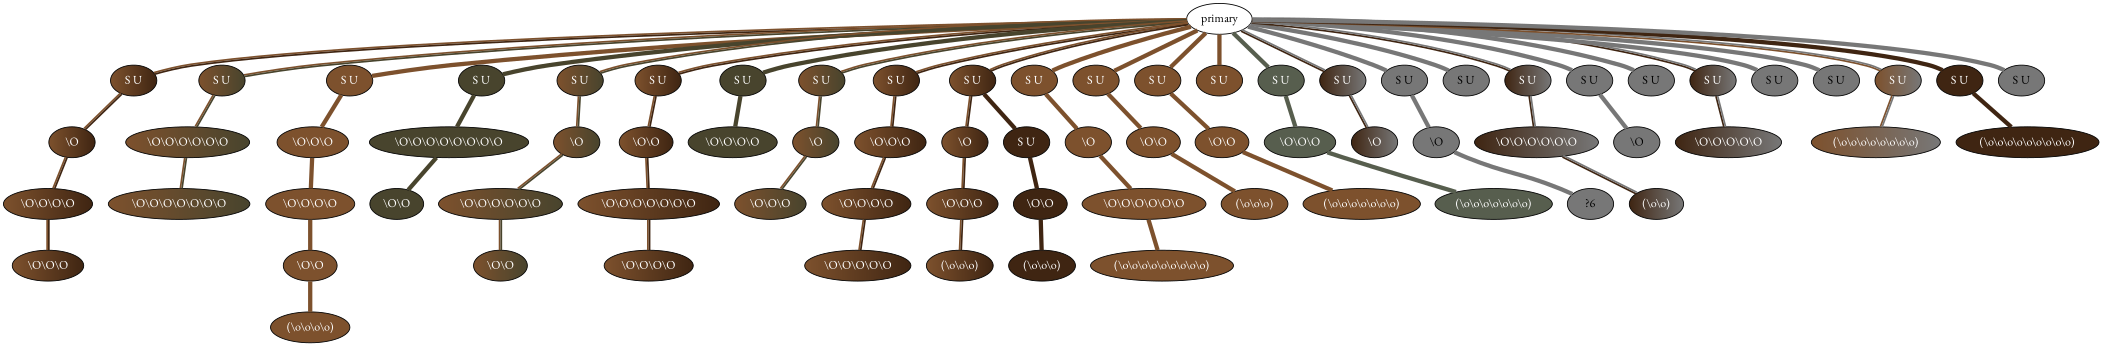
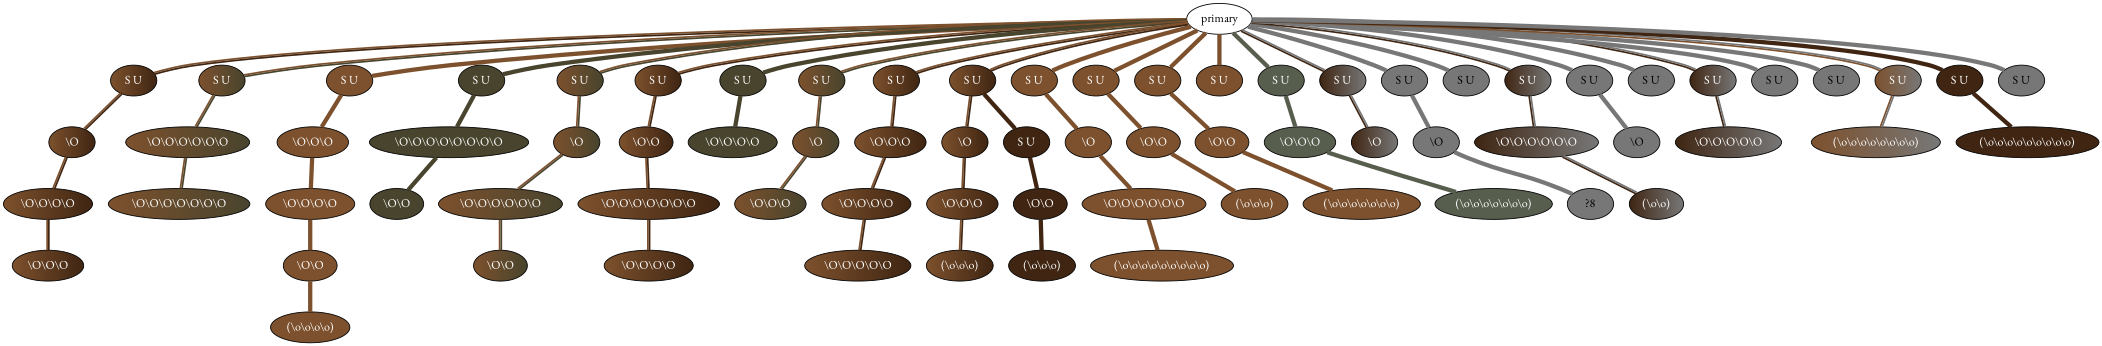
node "?6": label "?6" -> "?8"
